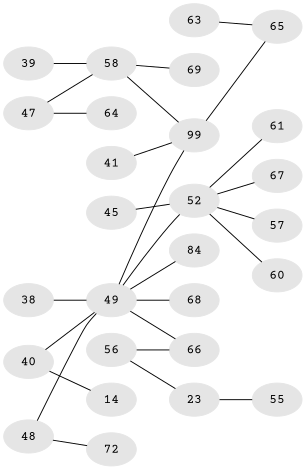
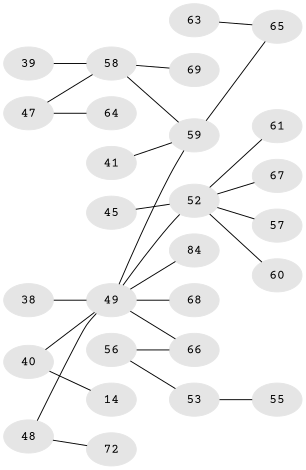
node "99": label "99" -> "59"
node "23": label "23" -> "53"
